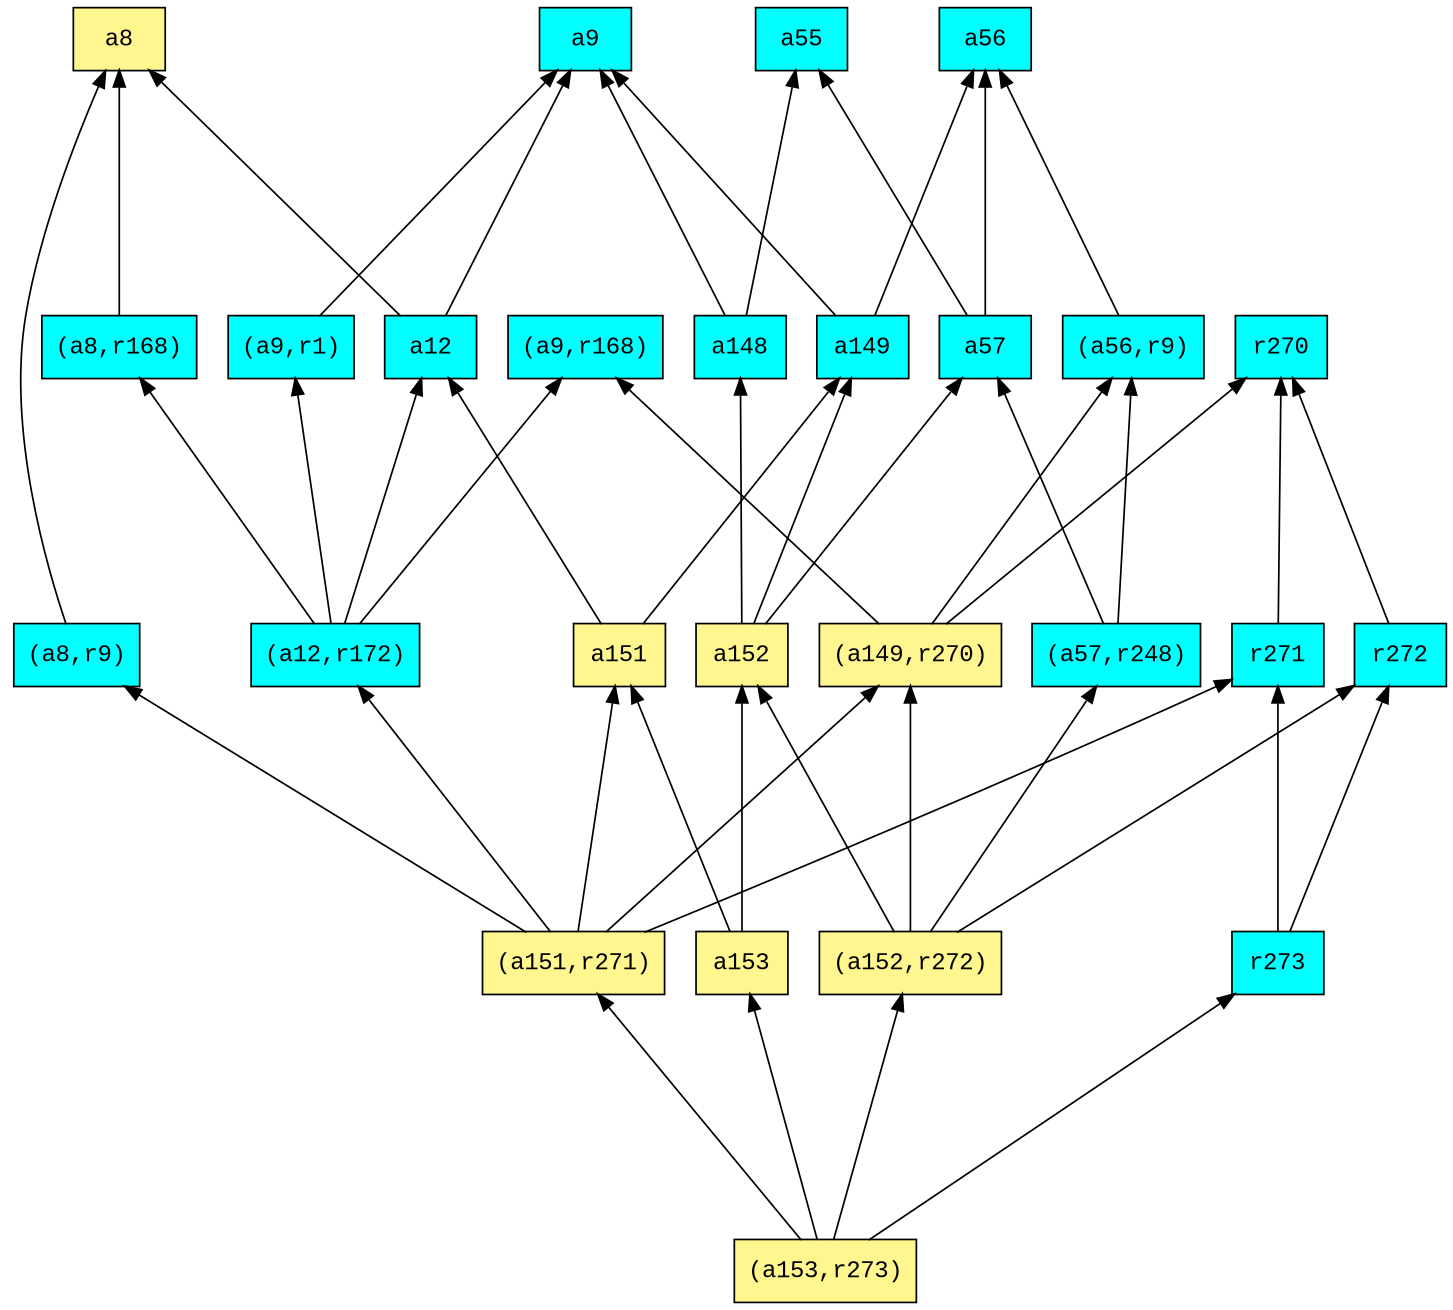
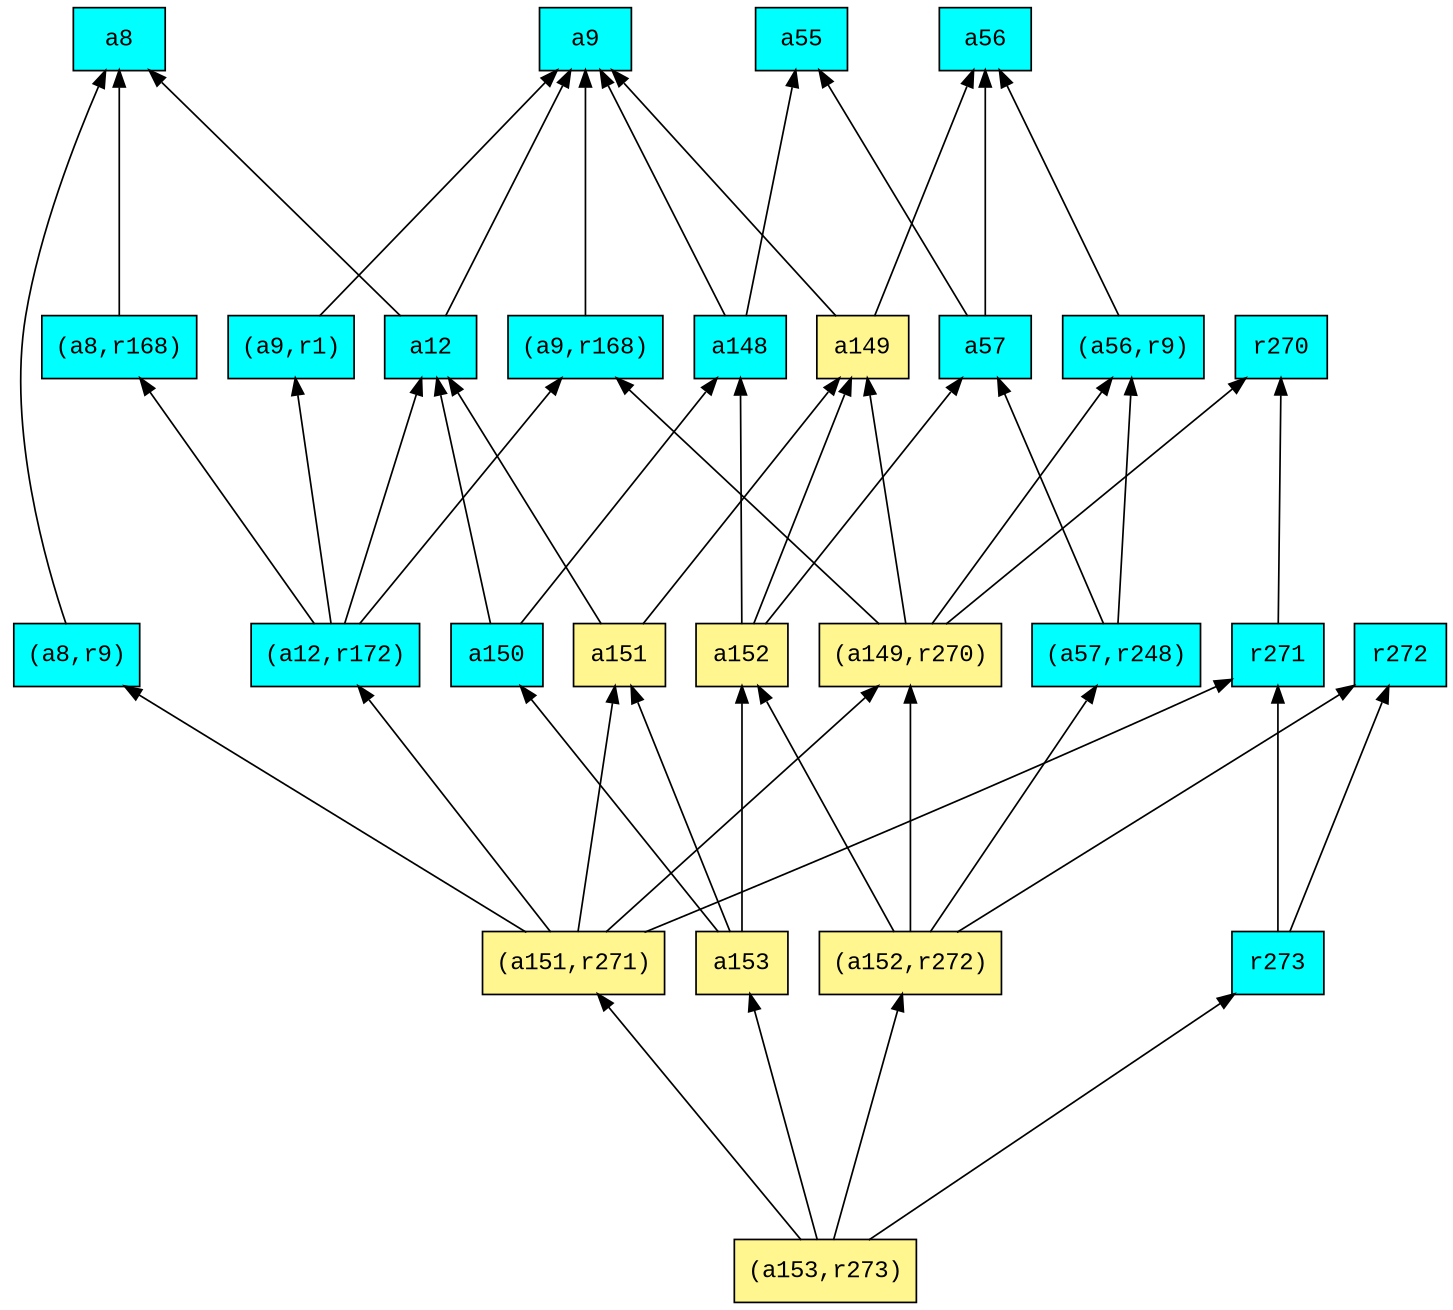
node "a8": fillcolor khaki1 -> cyan
edge "(a9,r168)" -> "a9": added
node "a149": fillcolor cyan -> khaki1
edge "r272" -> "r270": removed
edge "(a149,r270)" -> "a149": added
node "a150": added
